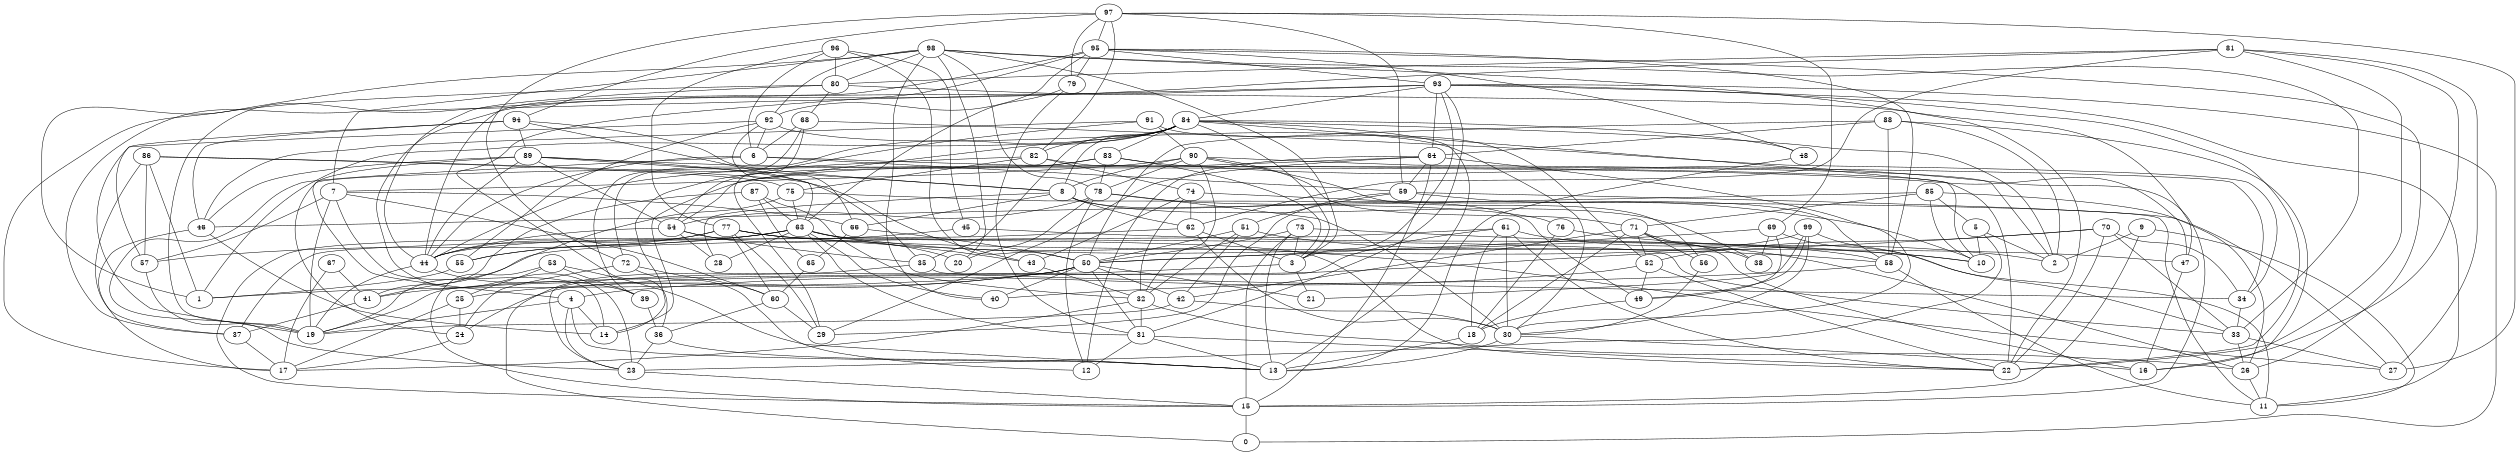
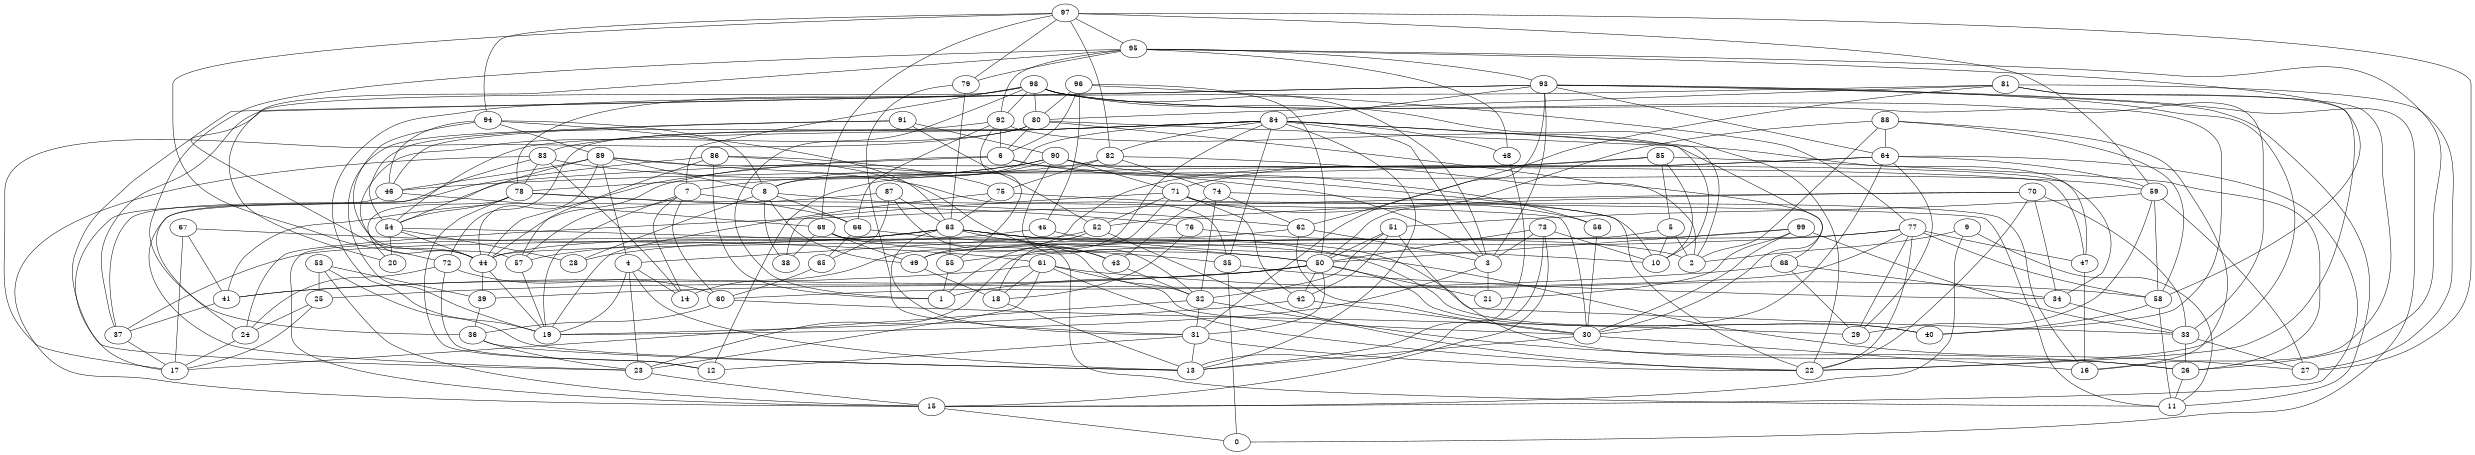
edge "68" -- "6": now "80" -- "6"
edge "67" -- "61": added
edge "46" -- "14": now "46" -- "69"
